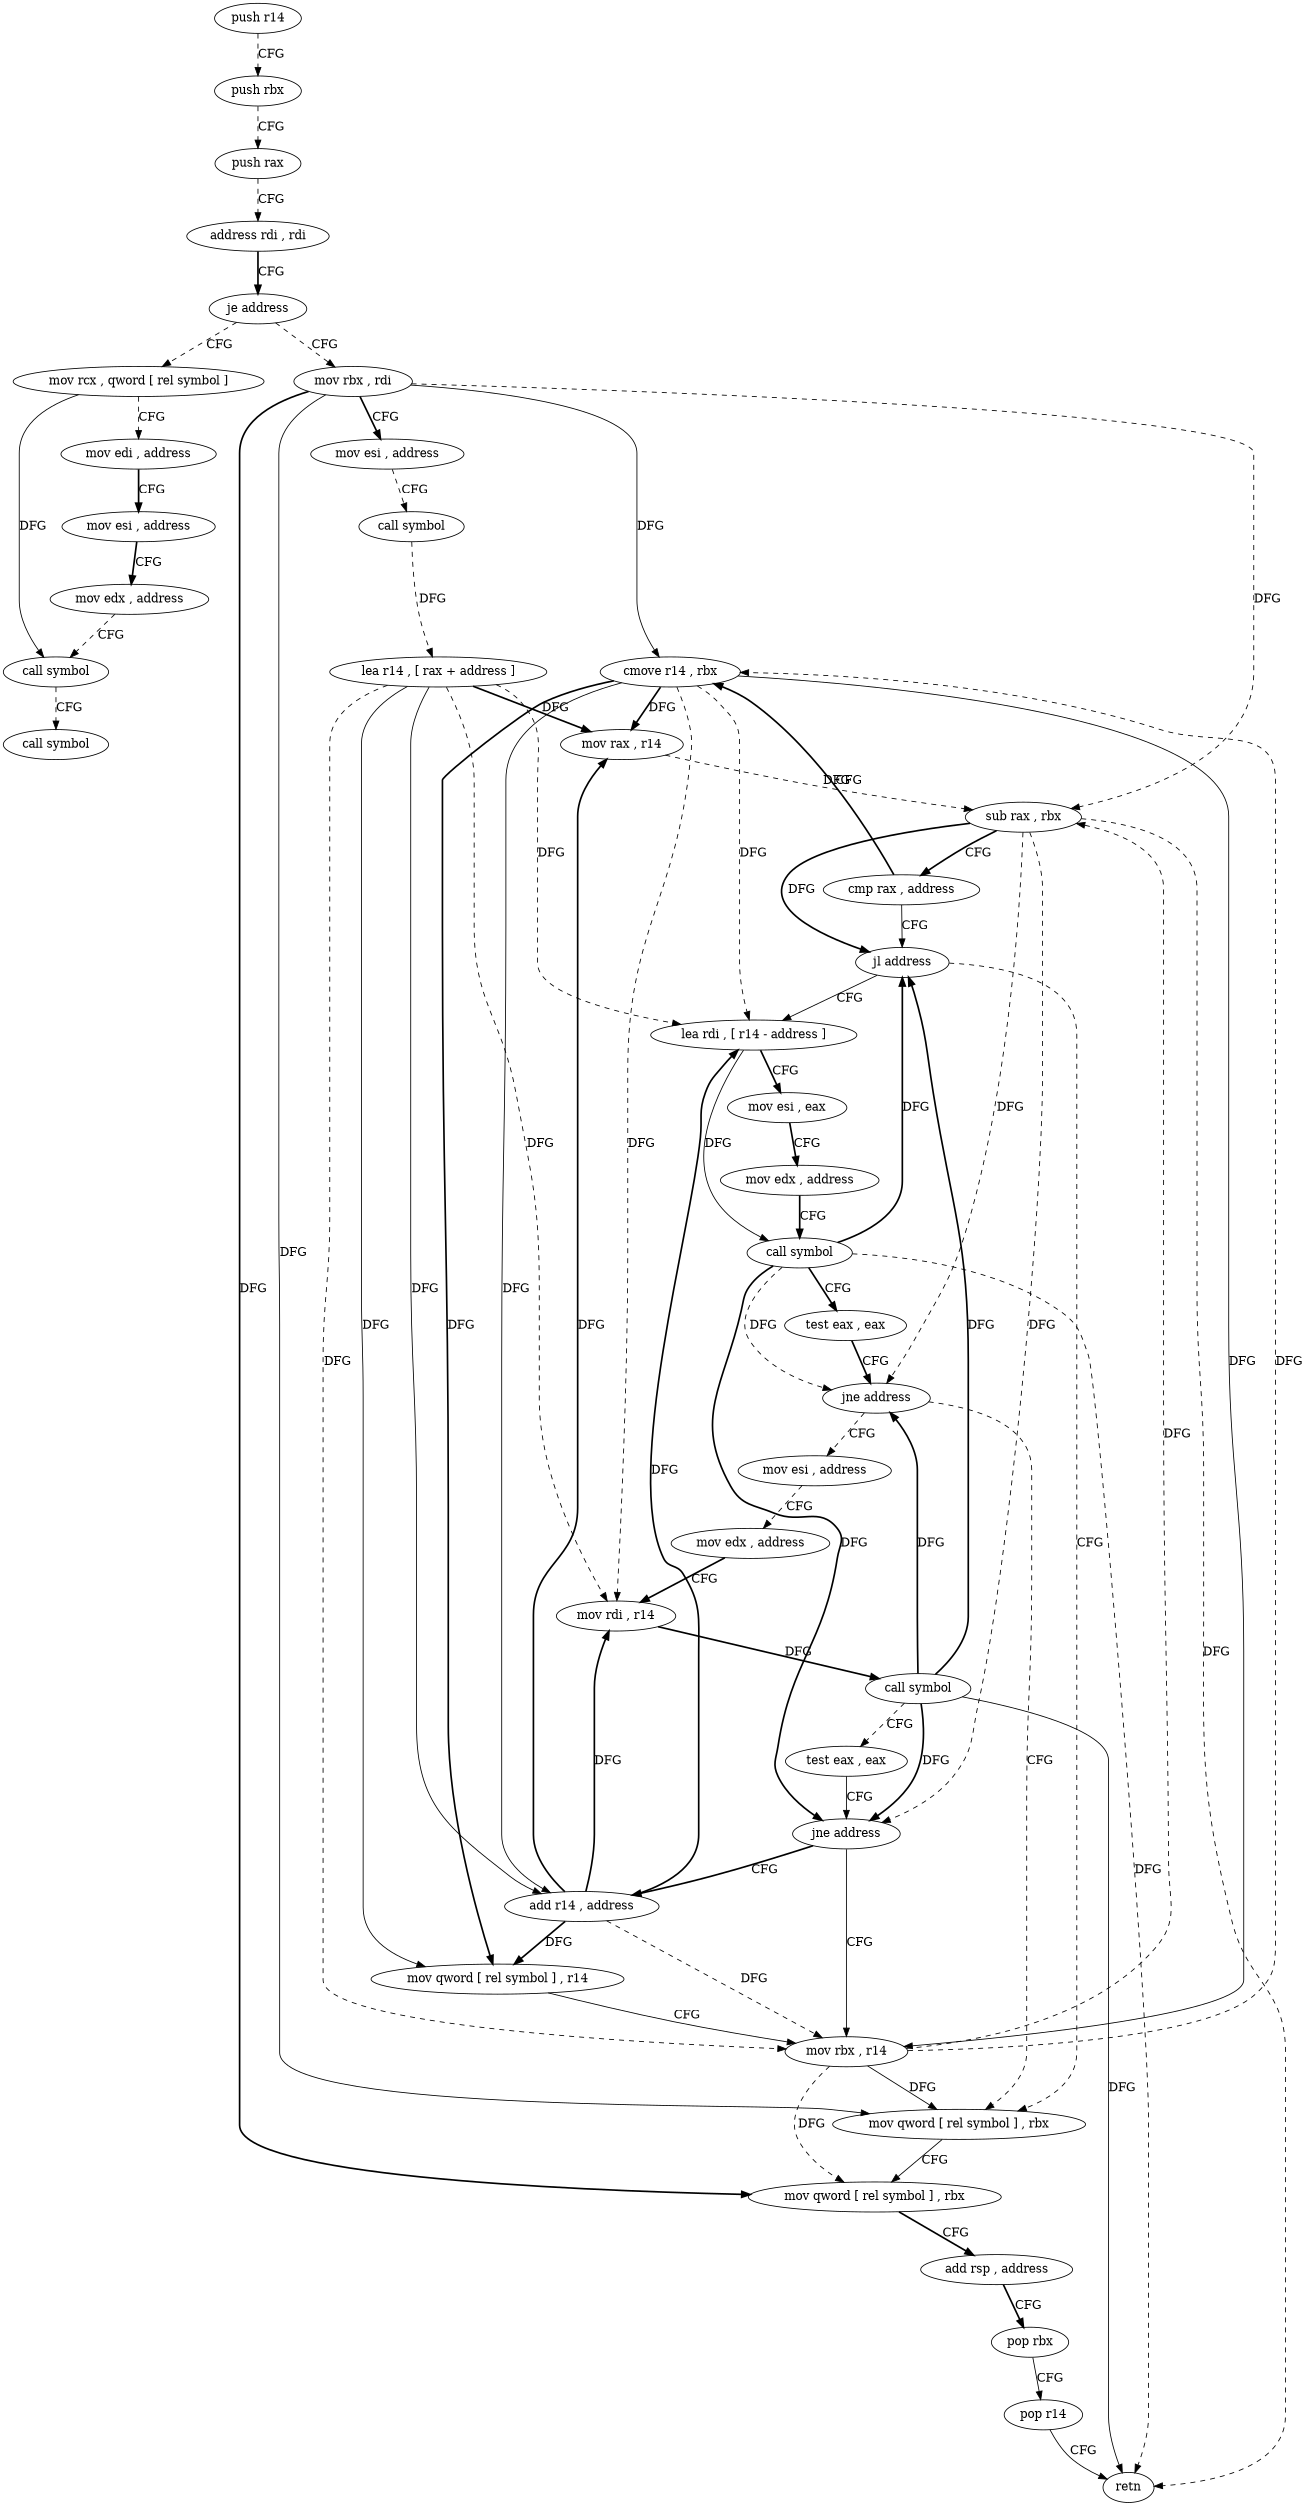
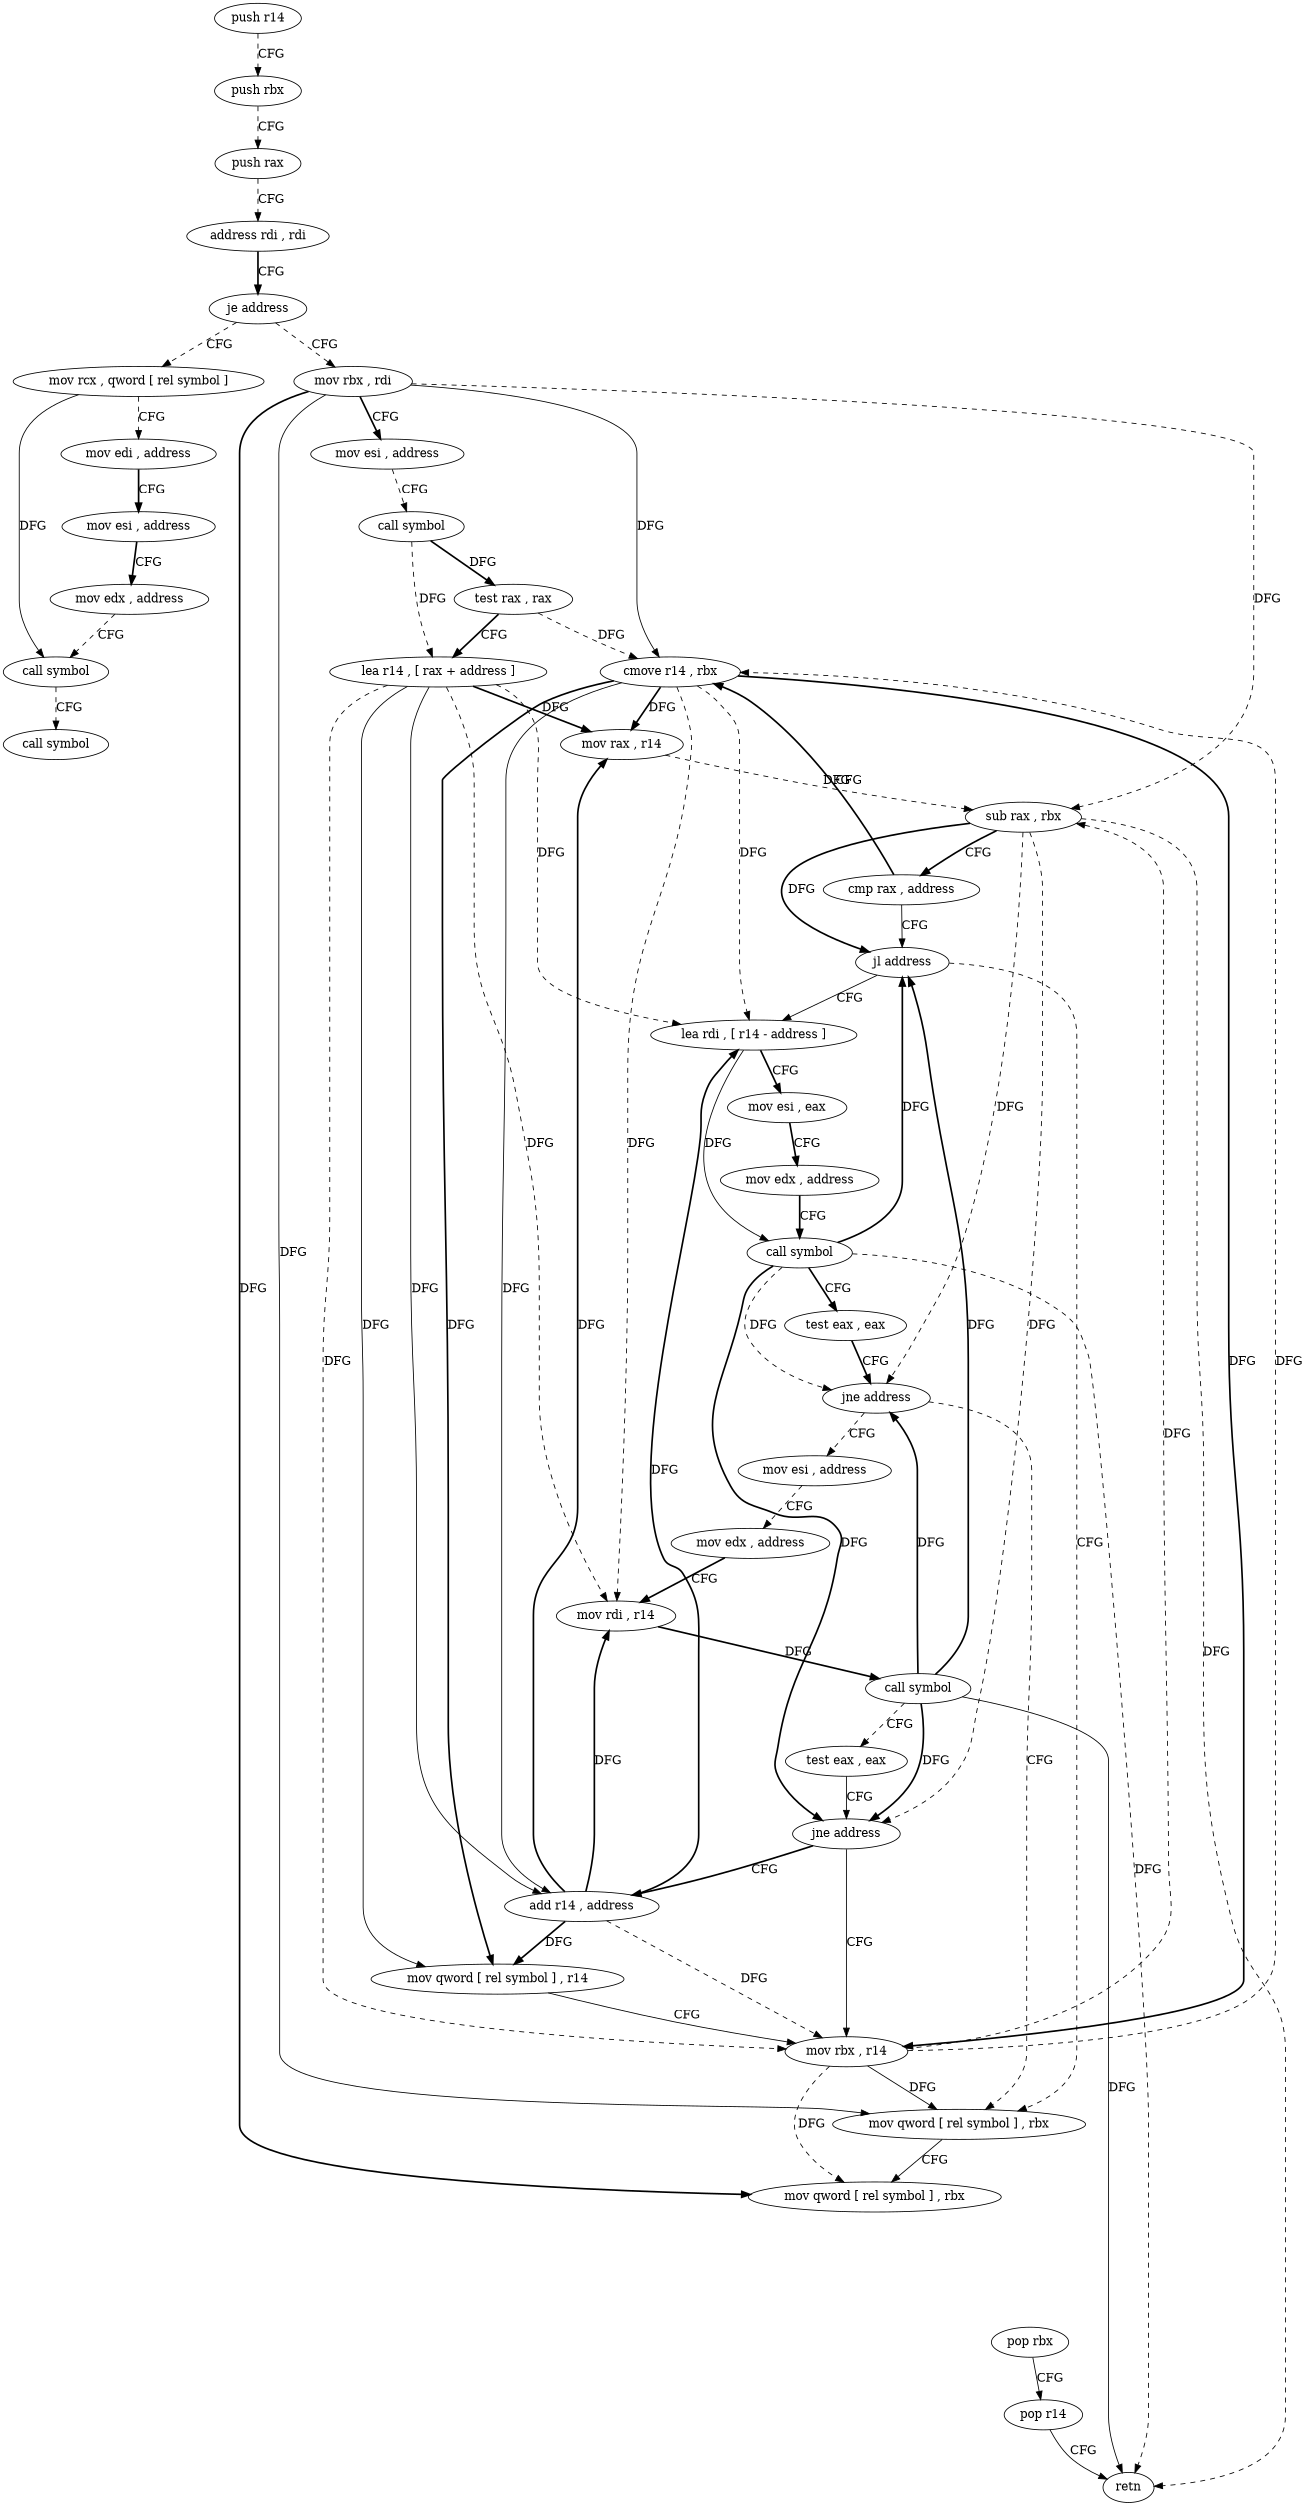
node "test rax , rax": added
edge "cmove r14 , rbx" -> "mov rbx , r14": style solid -> bold
node "add rsp , address": removed
